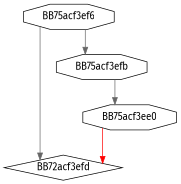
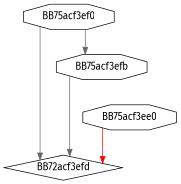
node "BB75acf3ef6": label "BB75acf3ef6" -> "BB75acf3ef0"
edge "BB75acf3efb" -> "BB75acf3ee0": now "BB75acf3efb" -> "BB72acf3efd"
